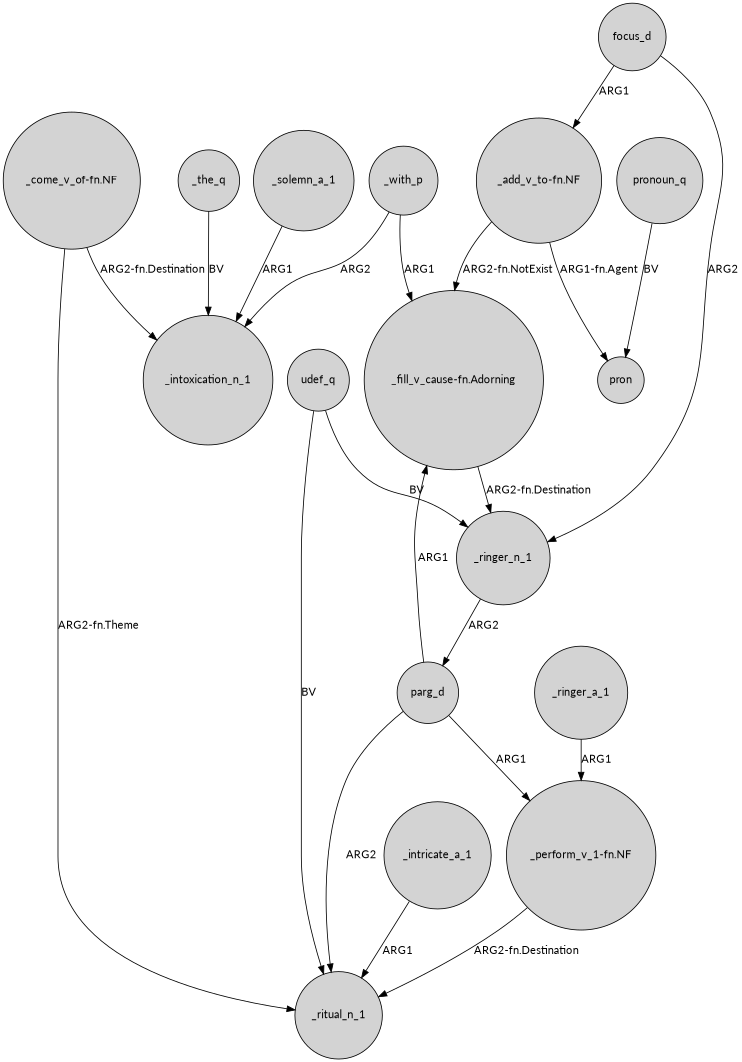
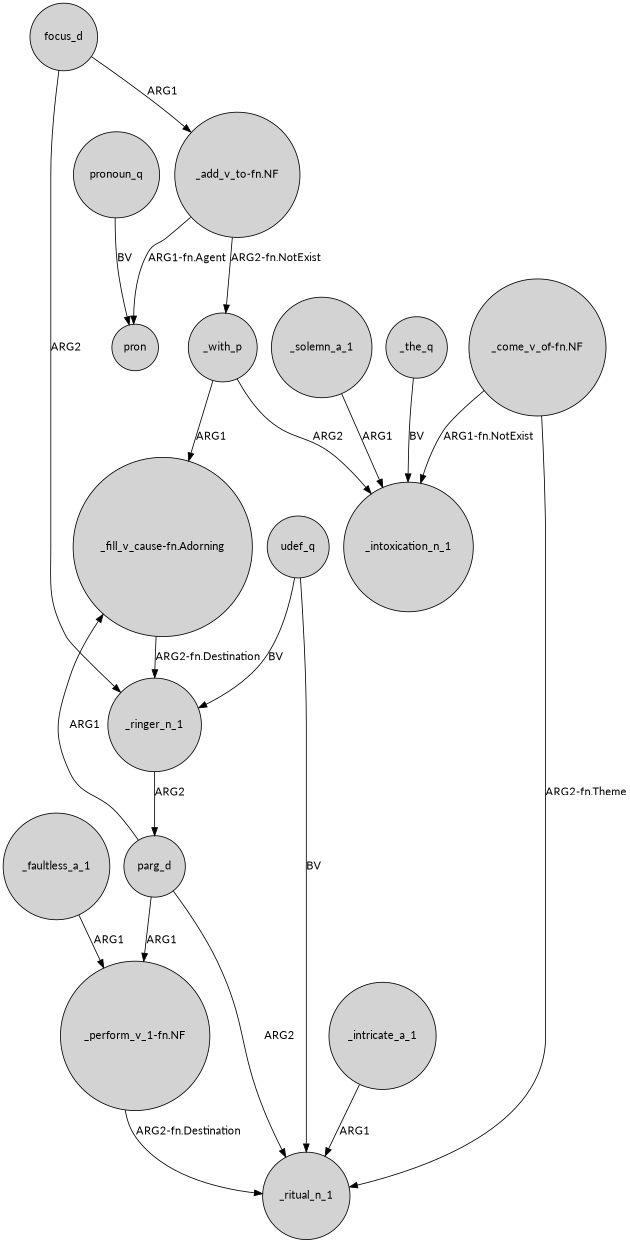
edge "_add_v_to-fn.NF" -> "_fill_v_cause-fn.Adorning": now "_add_v_to-fn.NF" -> "_with_p"
edge "_come_v_of-fn.NF" -> "_intoxication_n_1": label "ARG2-fn.Destination" -> "ARG1-fn.NotExist"
node "_ringer_a_1": label "_ringer_a_1" -> "_faultless_a_1"
